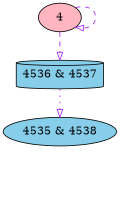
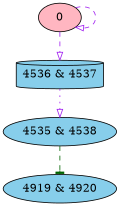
node "4": label "4" -> "0"
node "4919 & 4920": added
